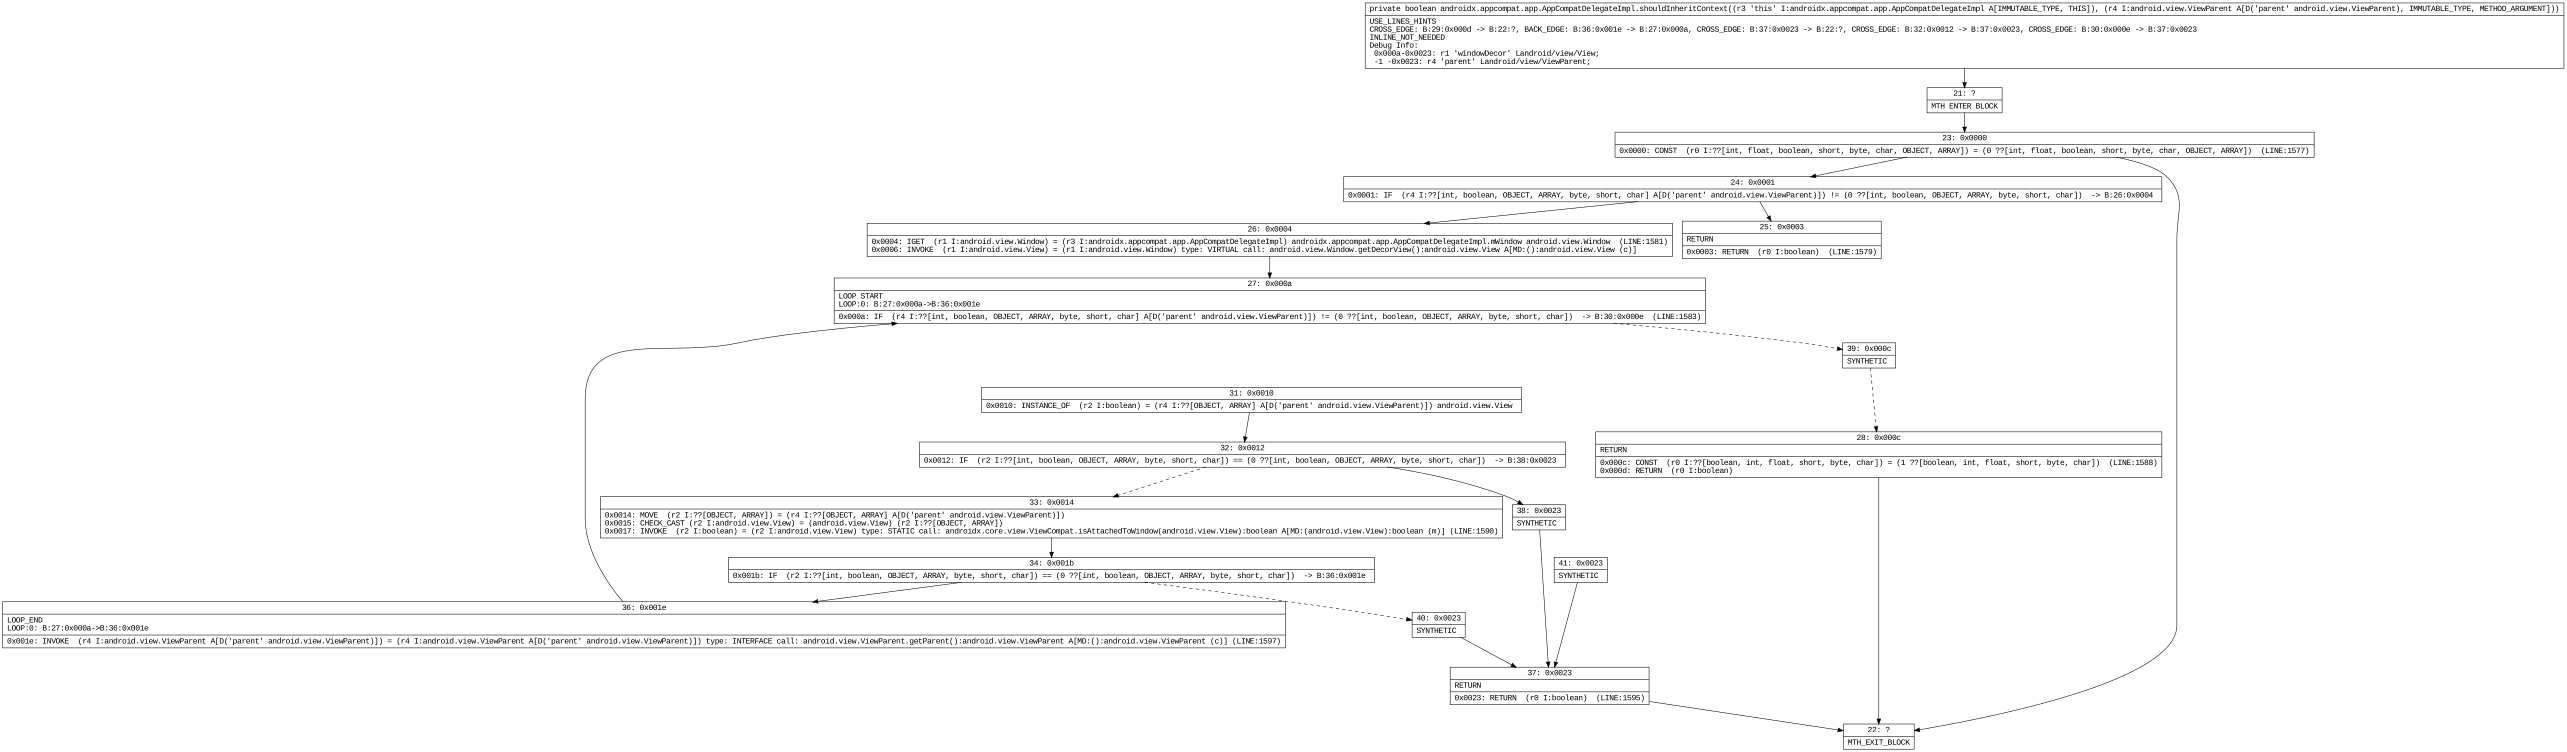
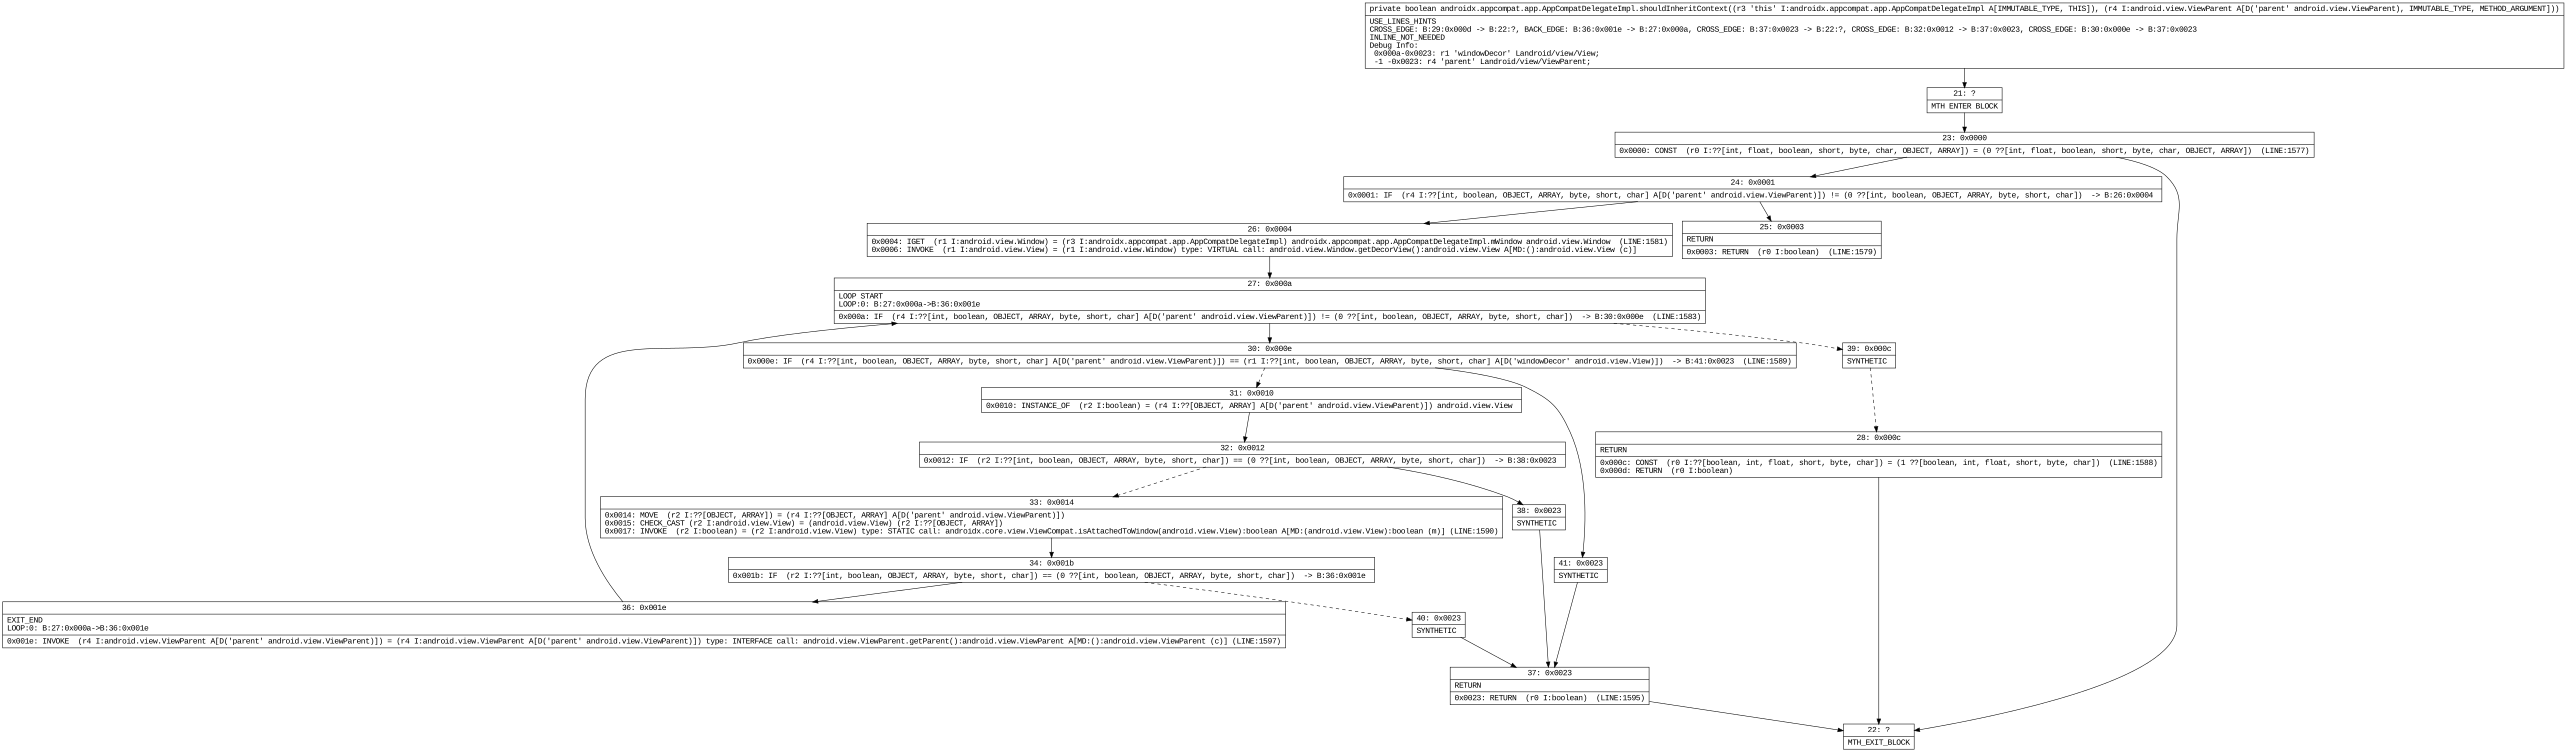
node "30: 0x000e": added
node "36: 0x001e": text "LOOP_END" -> "EXIT_END"
